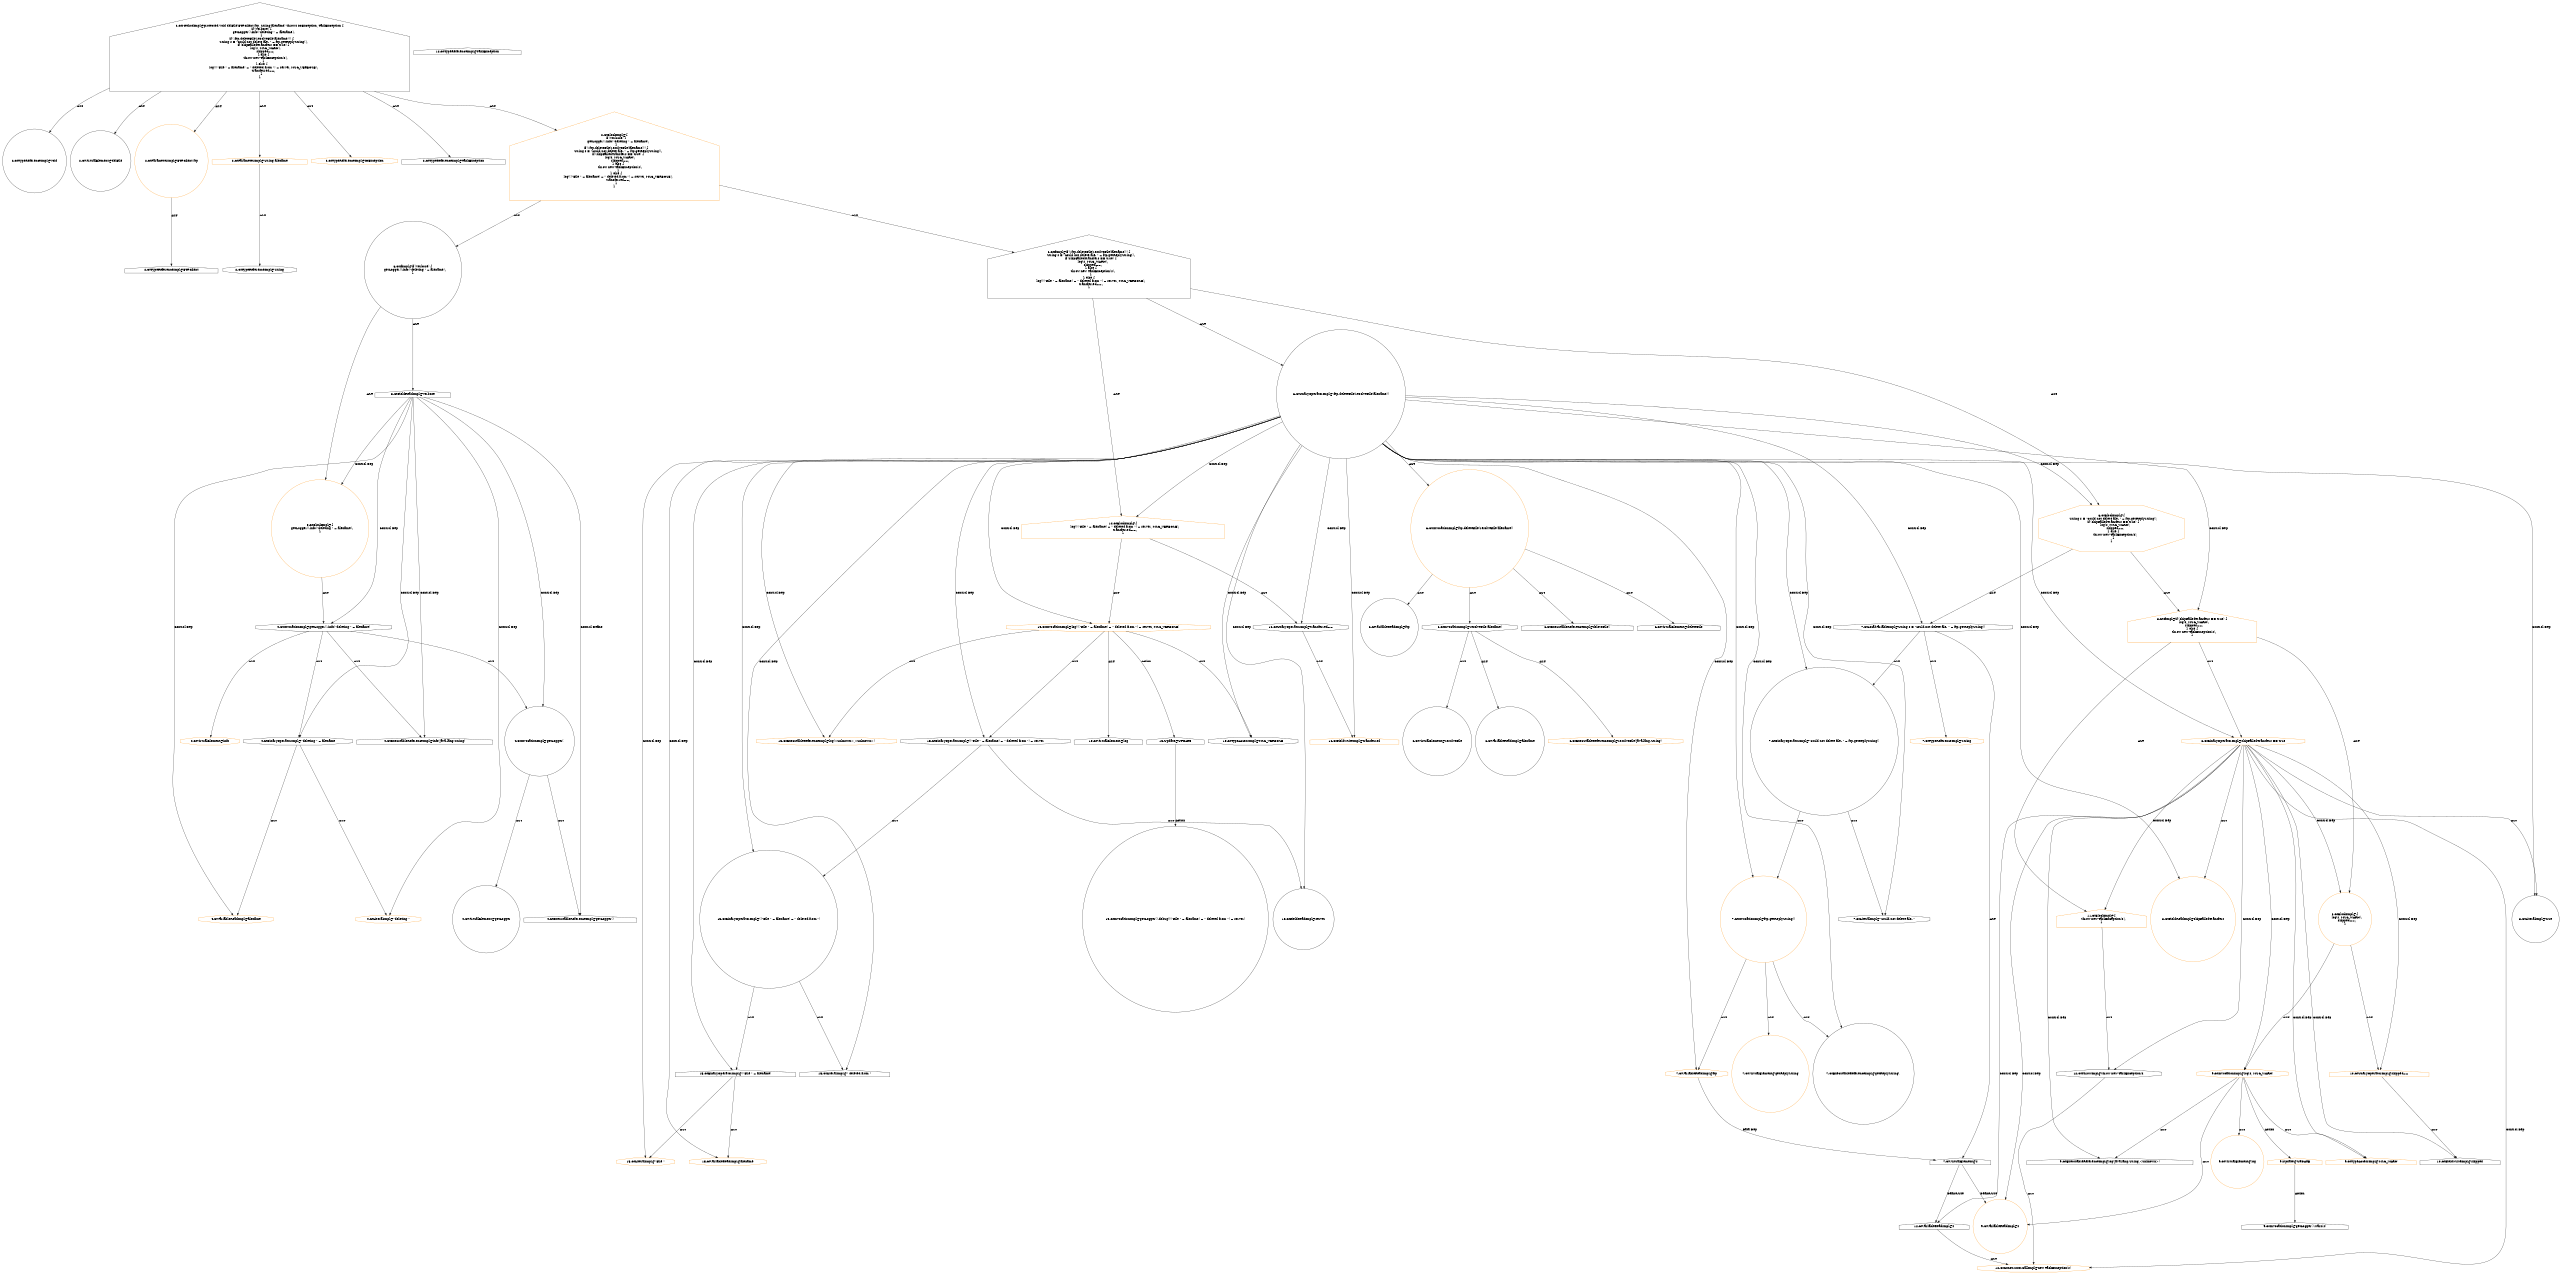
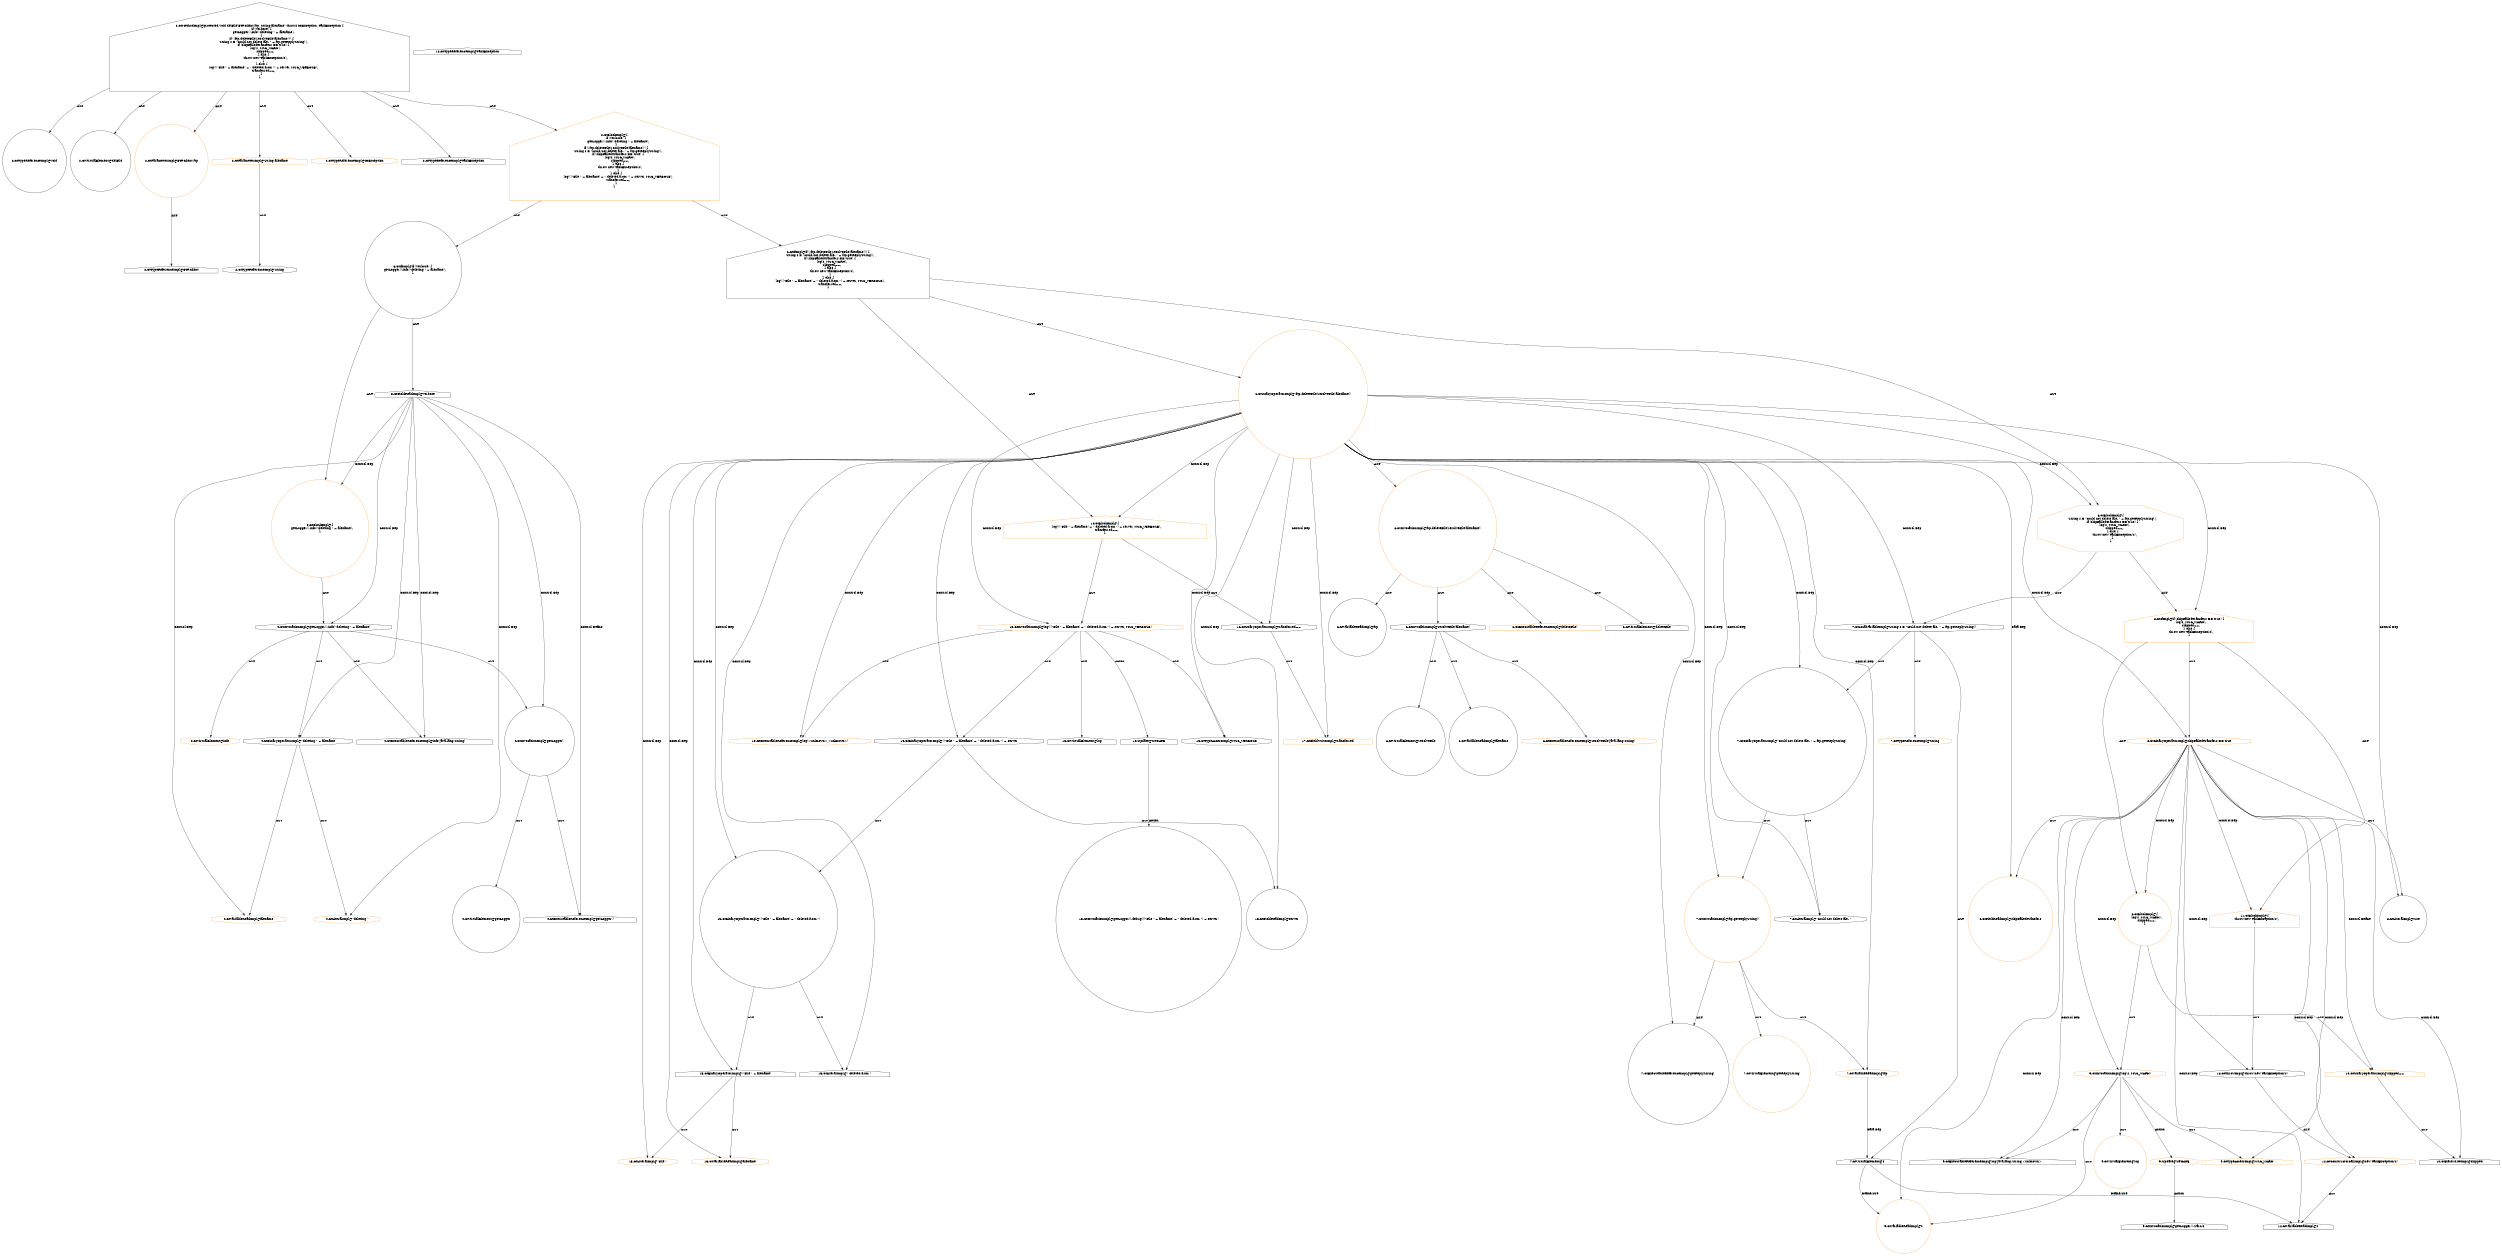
node "6:CtUnaryOperatorImpl@!ftp.deleteFile(resolveFile(filename))": color black -> darkorange
node "6:CtExecutableReferenceImpl@deleteFile()": color black -> darkorange
edge "6:CtUnaryOperatorImpl@!ftp.deleteFile(resolveFile(filename))" -> "8:CtFieldReadImpl@skipFailedTransfers": label "Control Dep" -> "Data Dep"
node "16:CtFieldWriteImpl@transferred": label "16:CtFieldWriteImpl@transferred" -> "17:CtFieldWriteImpl@transferred"
edge "8:CtBinaryOperatorImpl@skipFailedTransfers == true" -> "10:CtUnaryOperatorImpl@skipped++": label "Control Dep" -> "Control Define"
node "9:Update@UPDATE": shape house -> octagon
edge "12:CtVariableReadImpl@s" -> "12:CtConstructorCallImpl@new TaskException(s)": reversed
